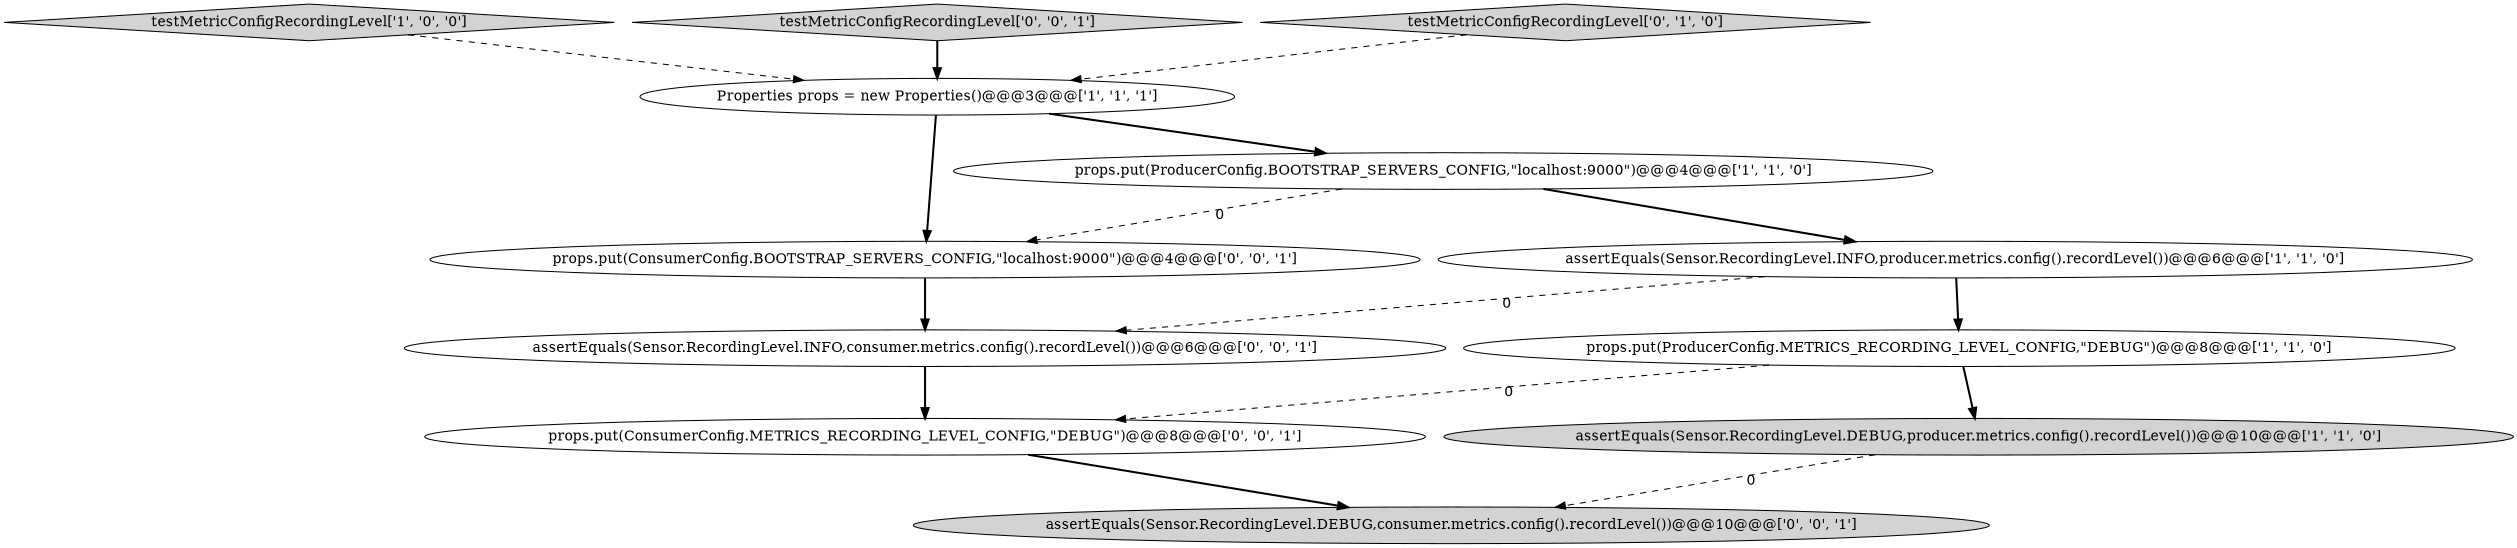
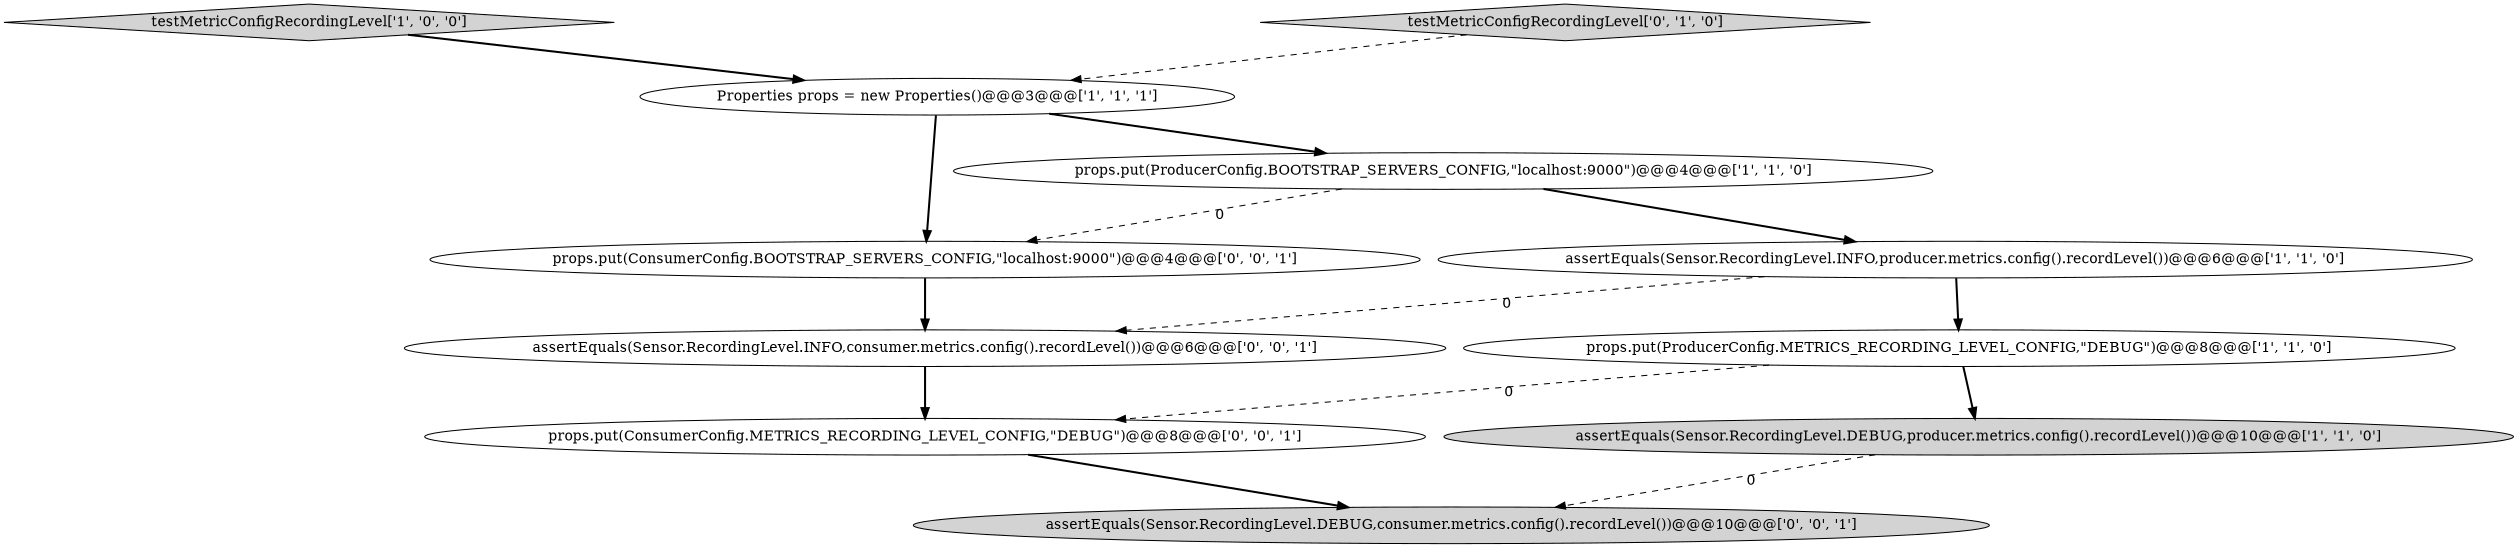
node "testMetricConfigRecordingLevel['0', '0', '1']": removed
edge "testMetricConfigRecordingLevel['1', '0', '0']" -> "Properties props = new Properties()@@@3@@@['1', '1', '1']": style dashed -> bold
